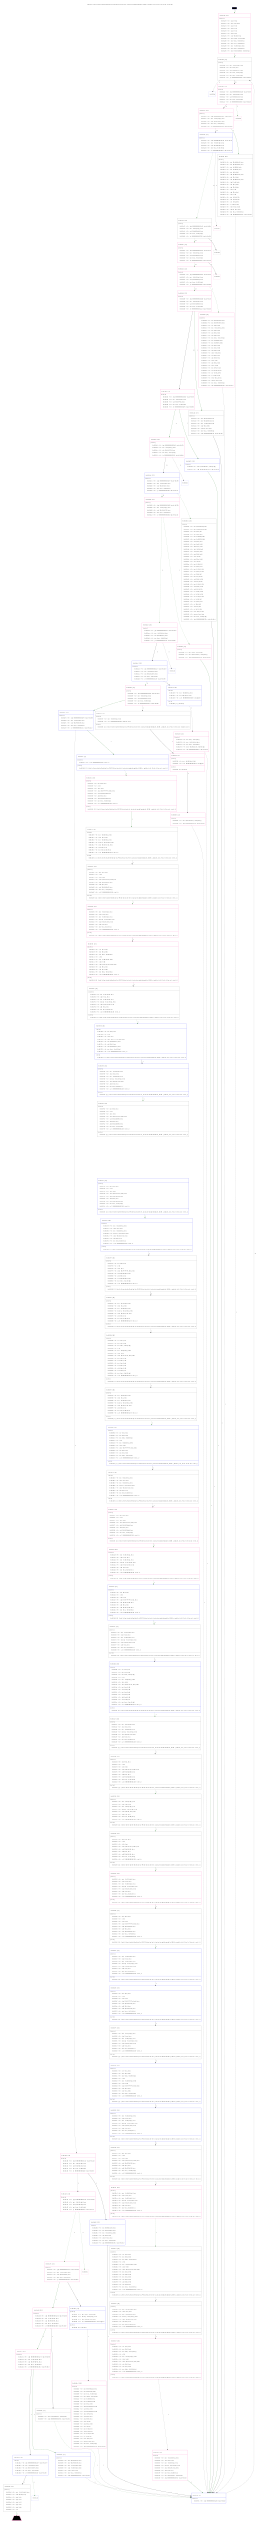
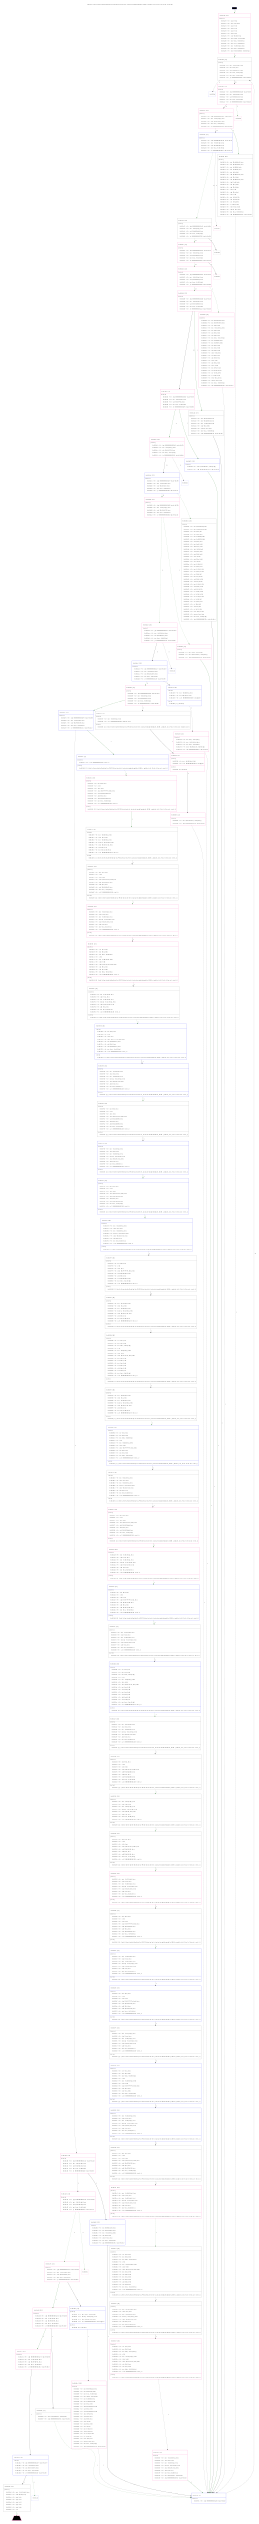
node "0x401f7b [38]": added
node "0x401e01 [27]": removed
